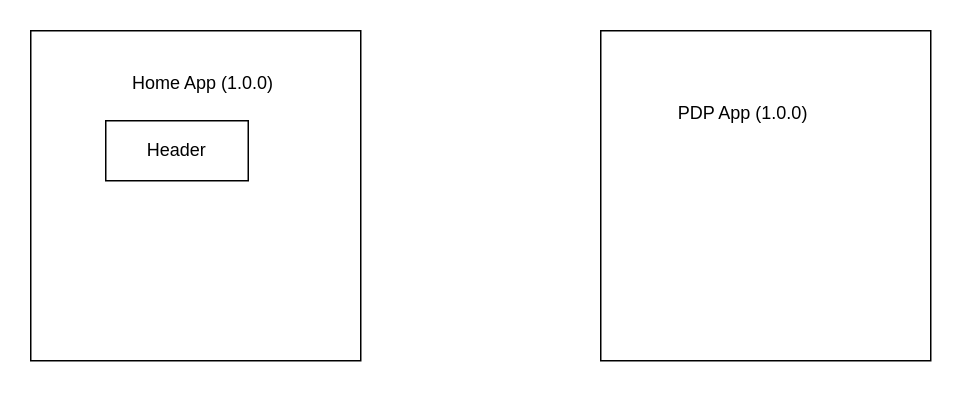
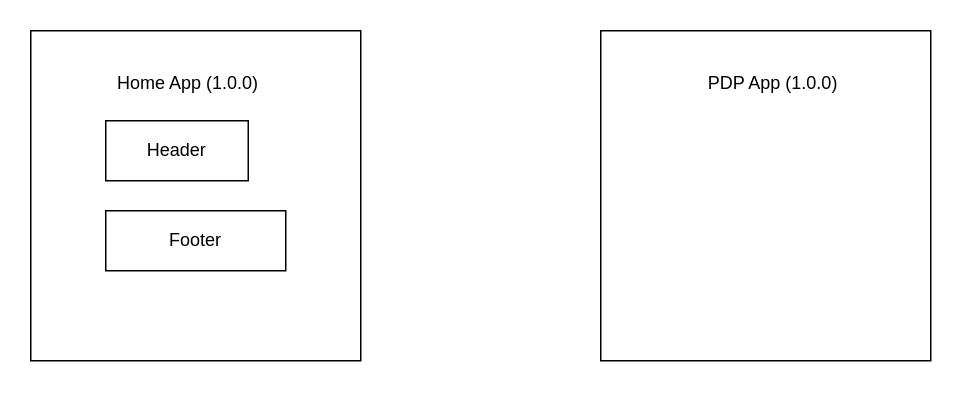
node "Home App (1.0.0)": moved (203, 83) -> (188, 83)
node "PDP App (1.0.0)": moved (743, 113) -> (773, 83)
node "Footer": added
